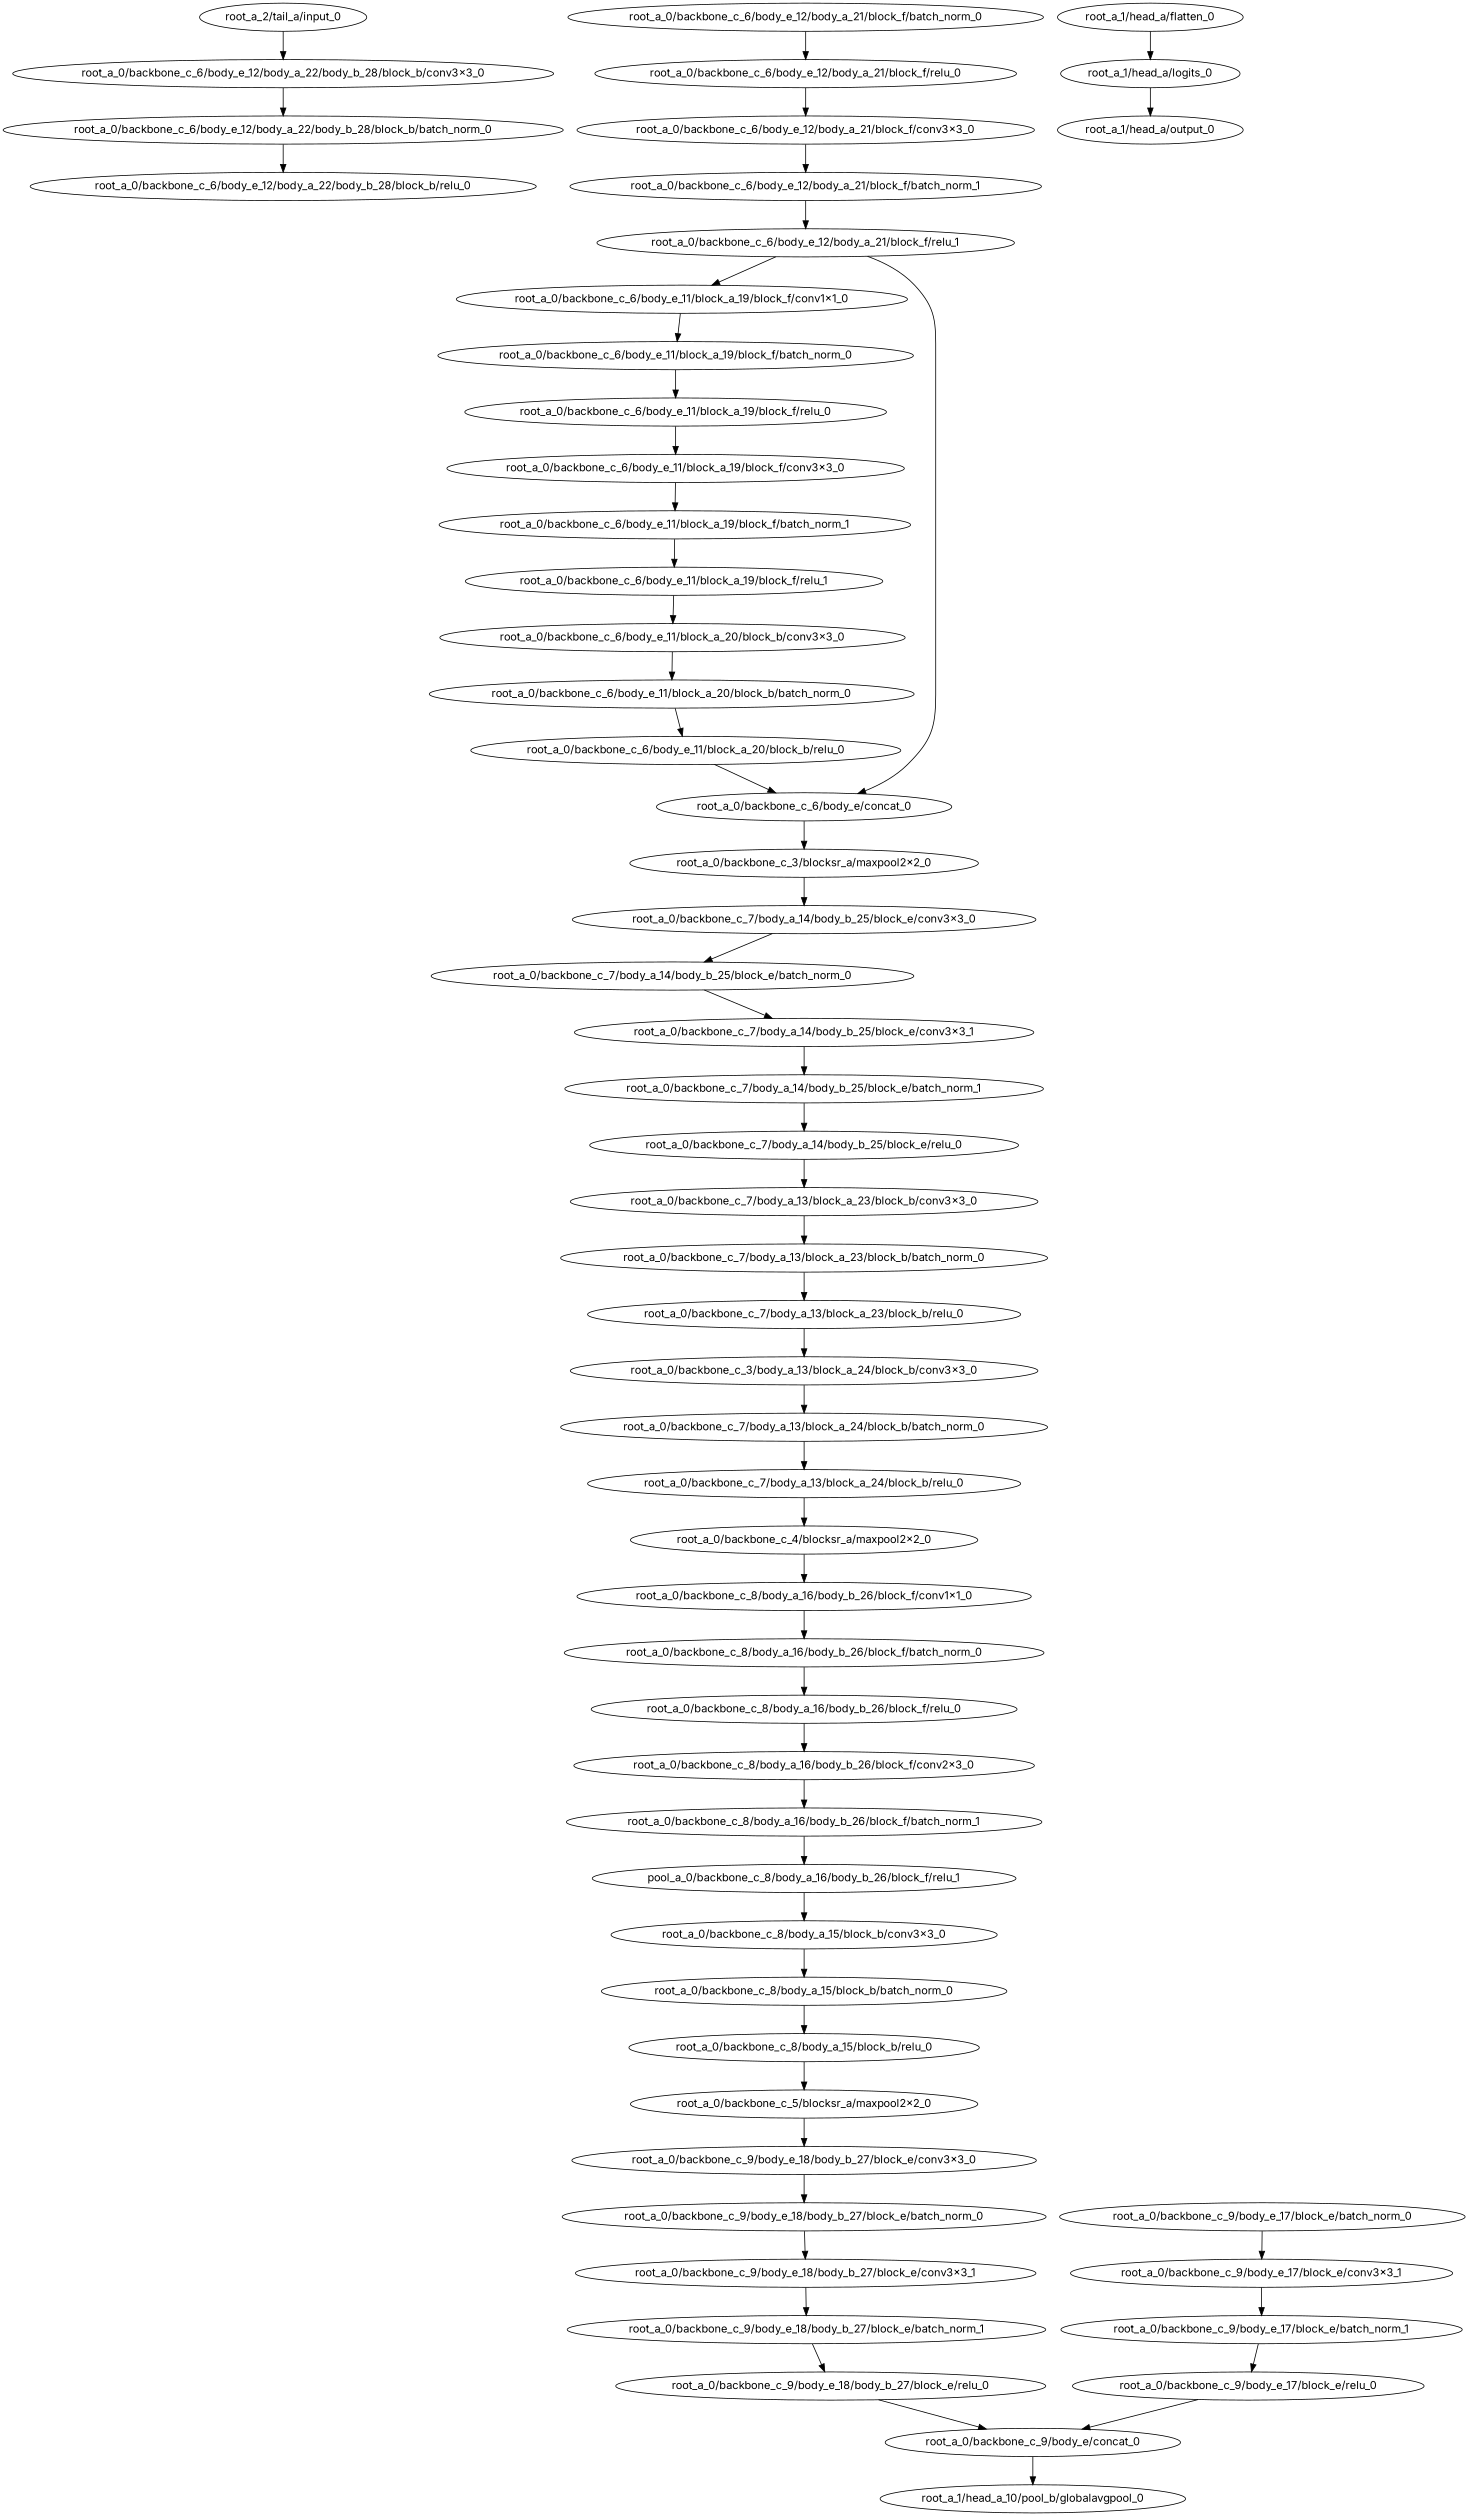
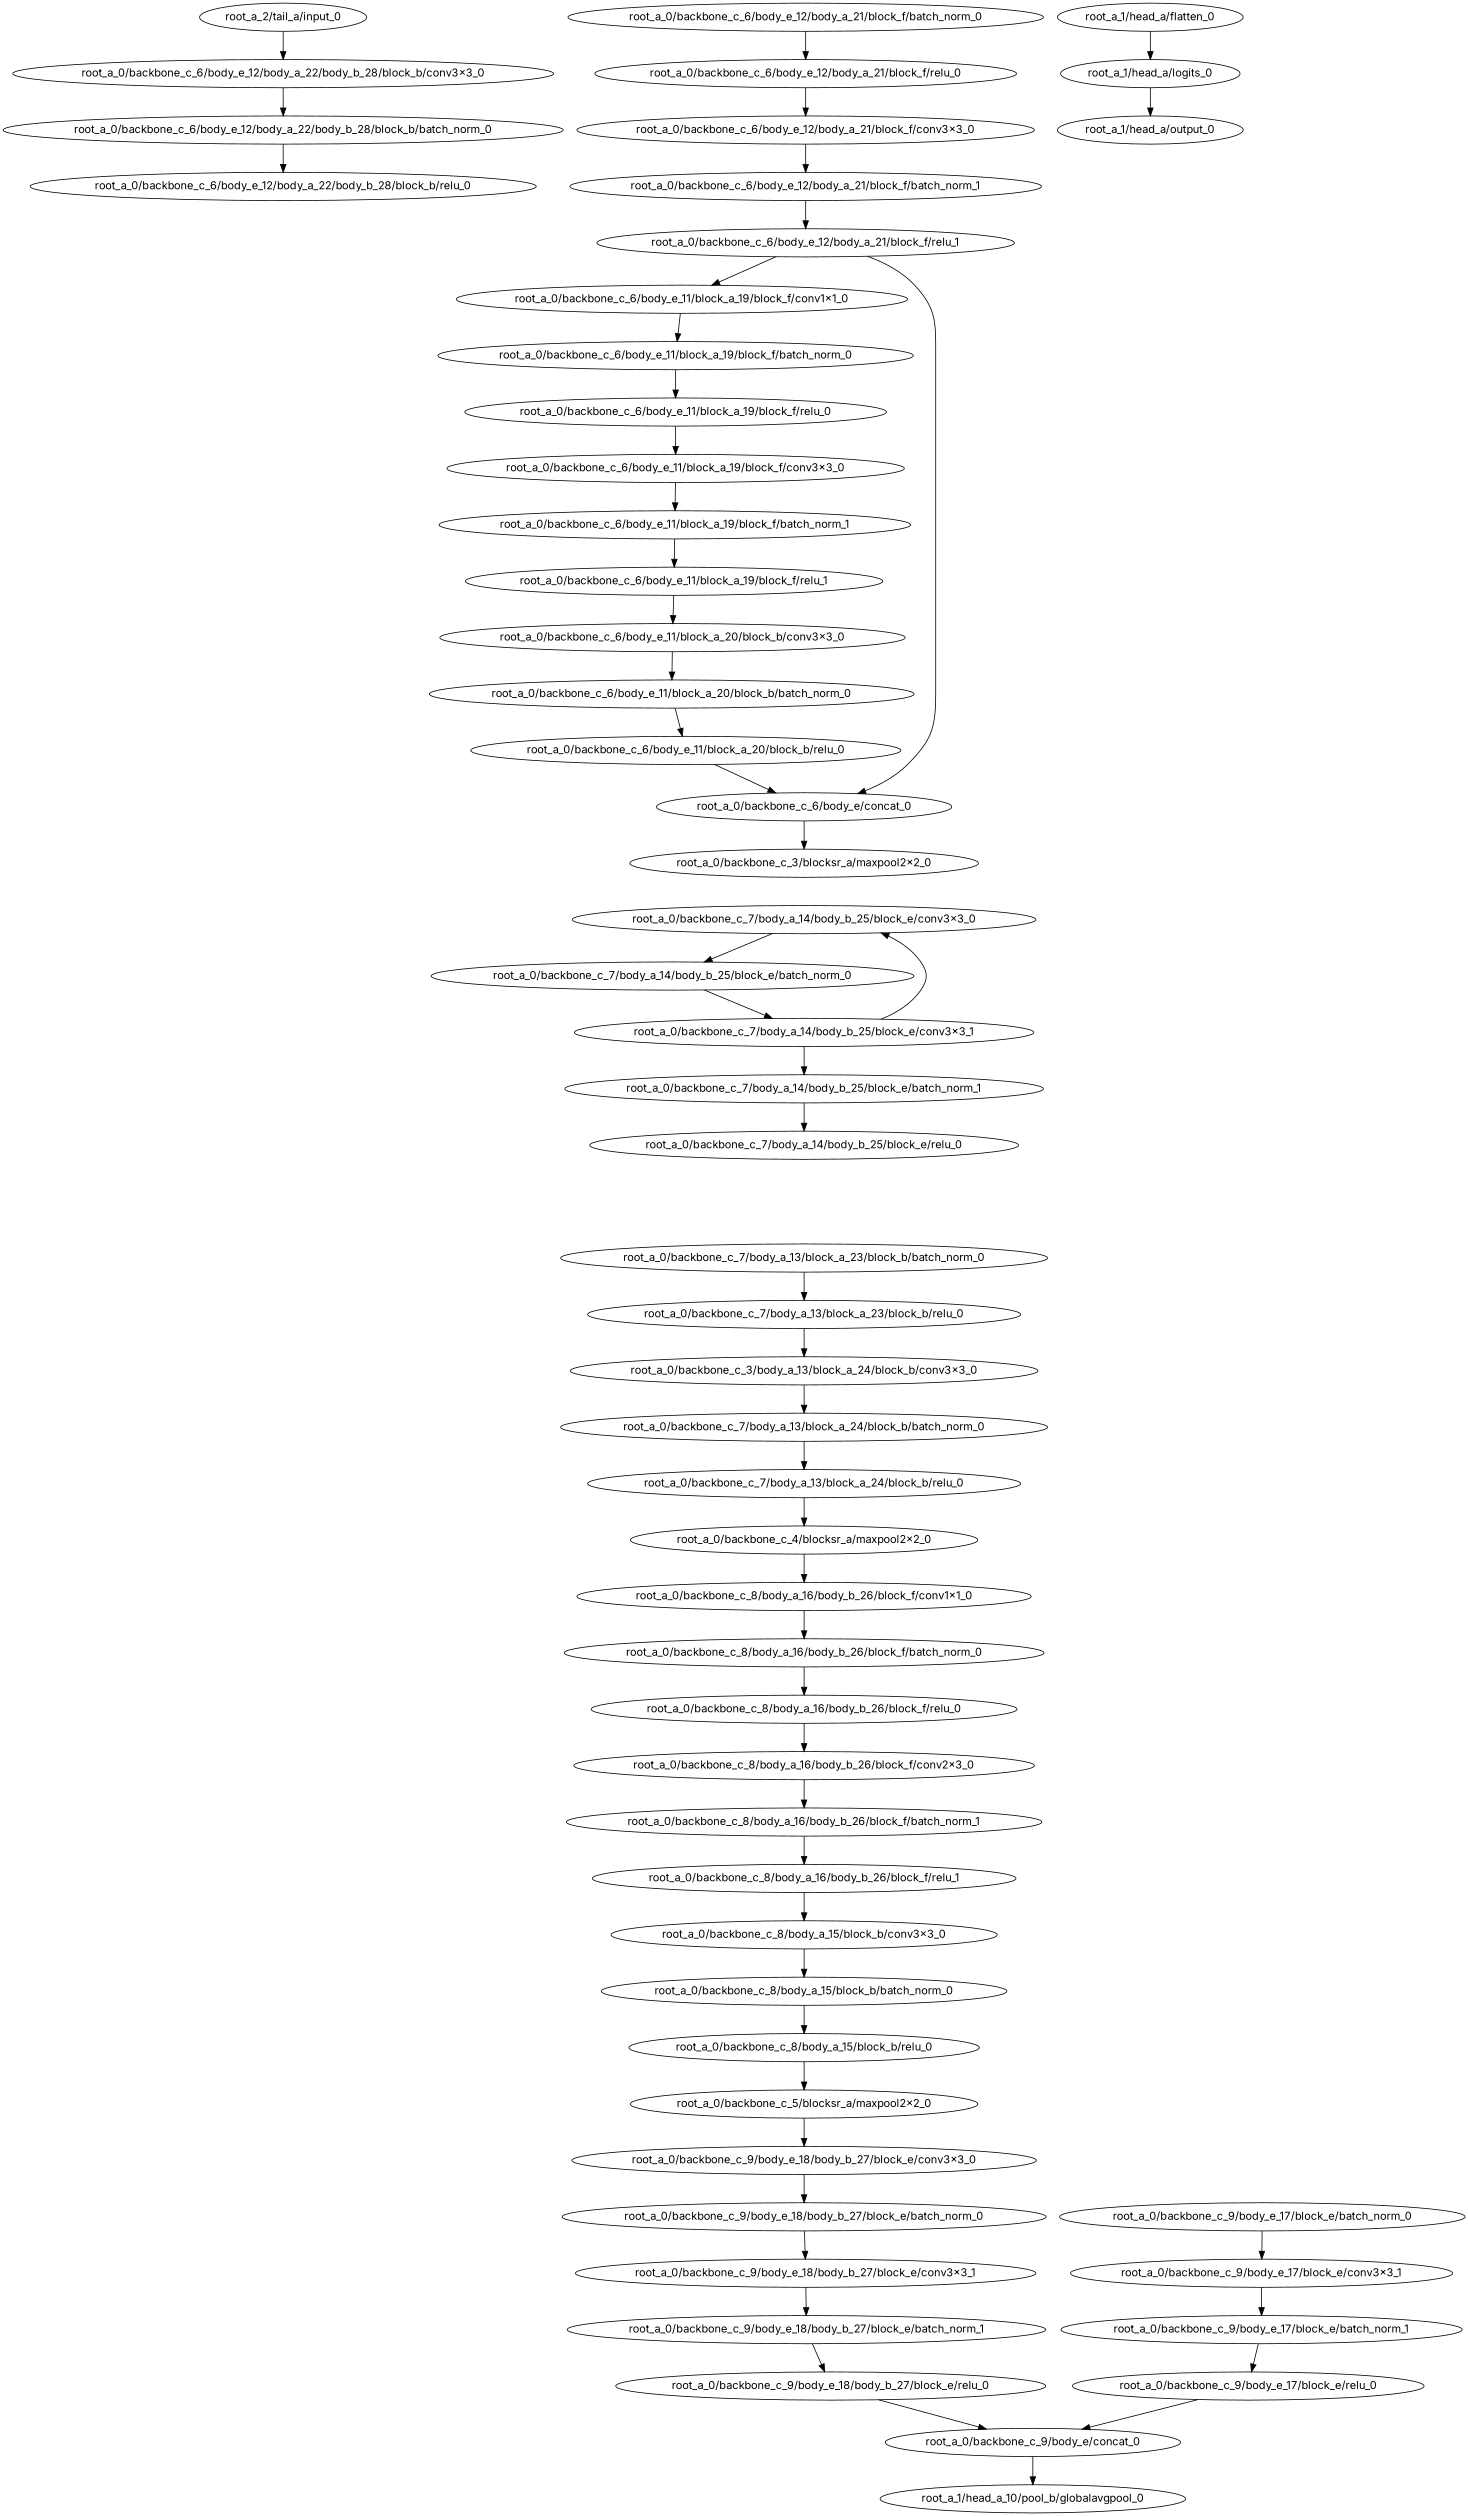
edge "root_a_0/backbone_c_3/blocksr_a/maxpool2x2_0" -> "root_a_0/backbone_c_7/body_a_14/body_b_25/block_e/conv3x3_0": now "root_a_0/backbone_c_7/body_a_14/body_b_25/block_e/conv3x3_1" -> "root_a_0/backbone_c_7/body_a_14/body_b_25/block_e/conv3x3_0"
node "root_a_0/backbone_c_7/body_a_13/block_a_23/block_b/conv3x3_0": removed
node "pool_a_0/backbone_c_8/body_a_16/body_b_26/block_f/relu_1": label "pool_a_0/backbone_c_8/body_a_16/body_b_26/block_f/relu_1" -> "root_a_0/backbone_c_8/body_a_16/body_b_26/block_f/relu_1"
